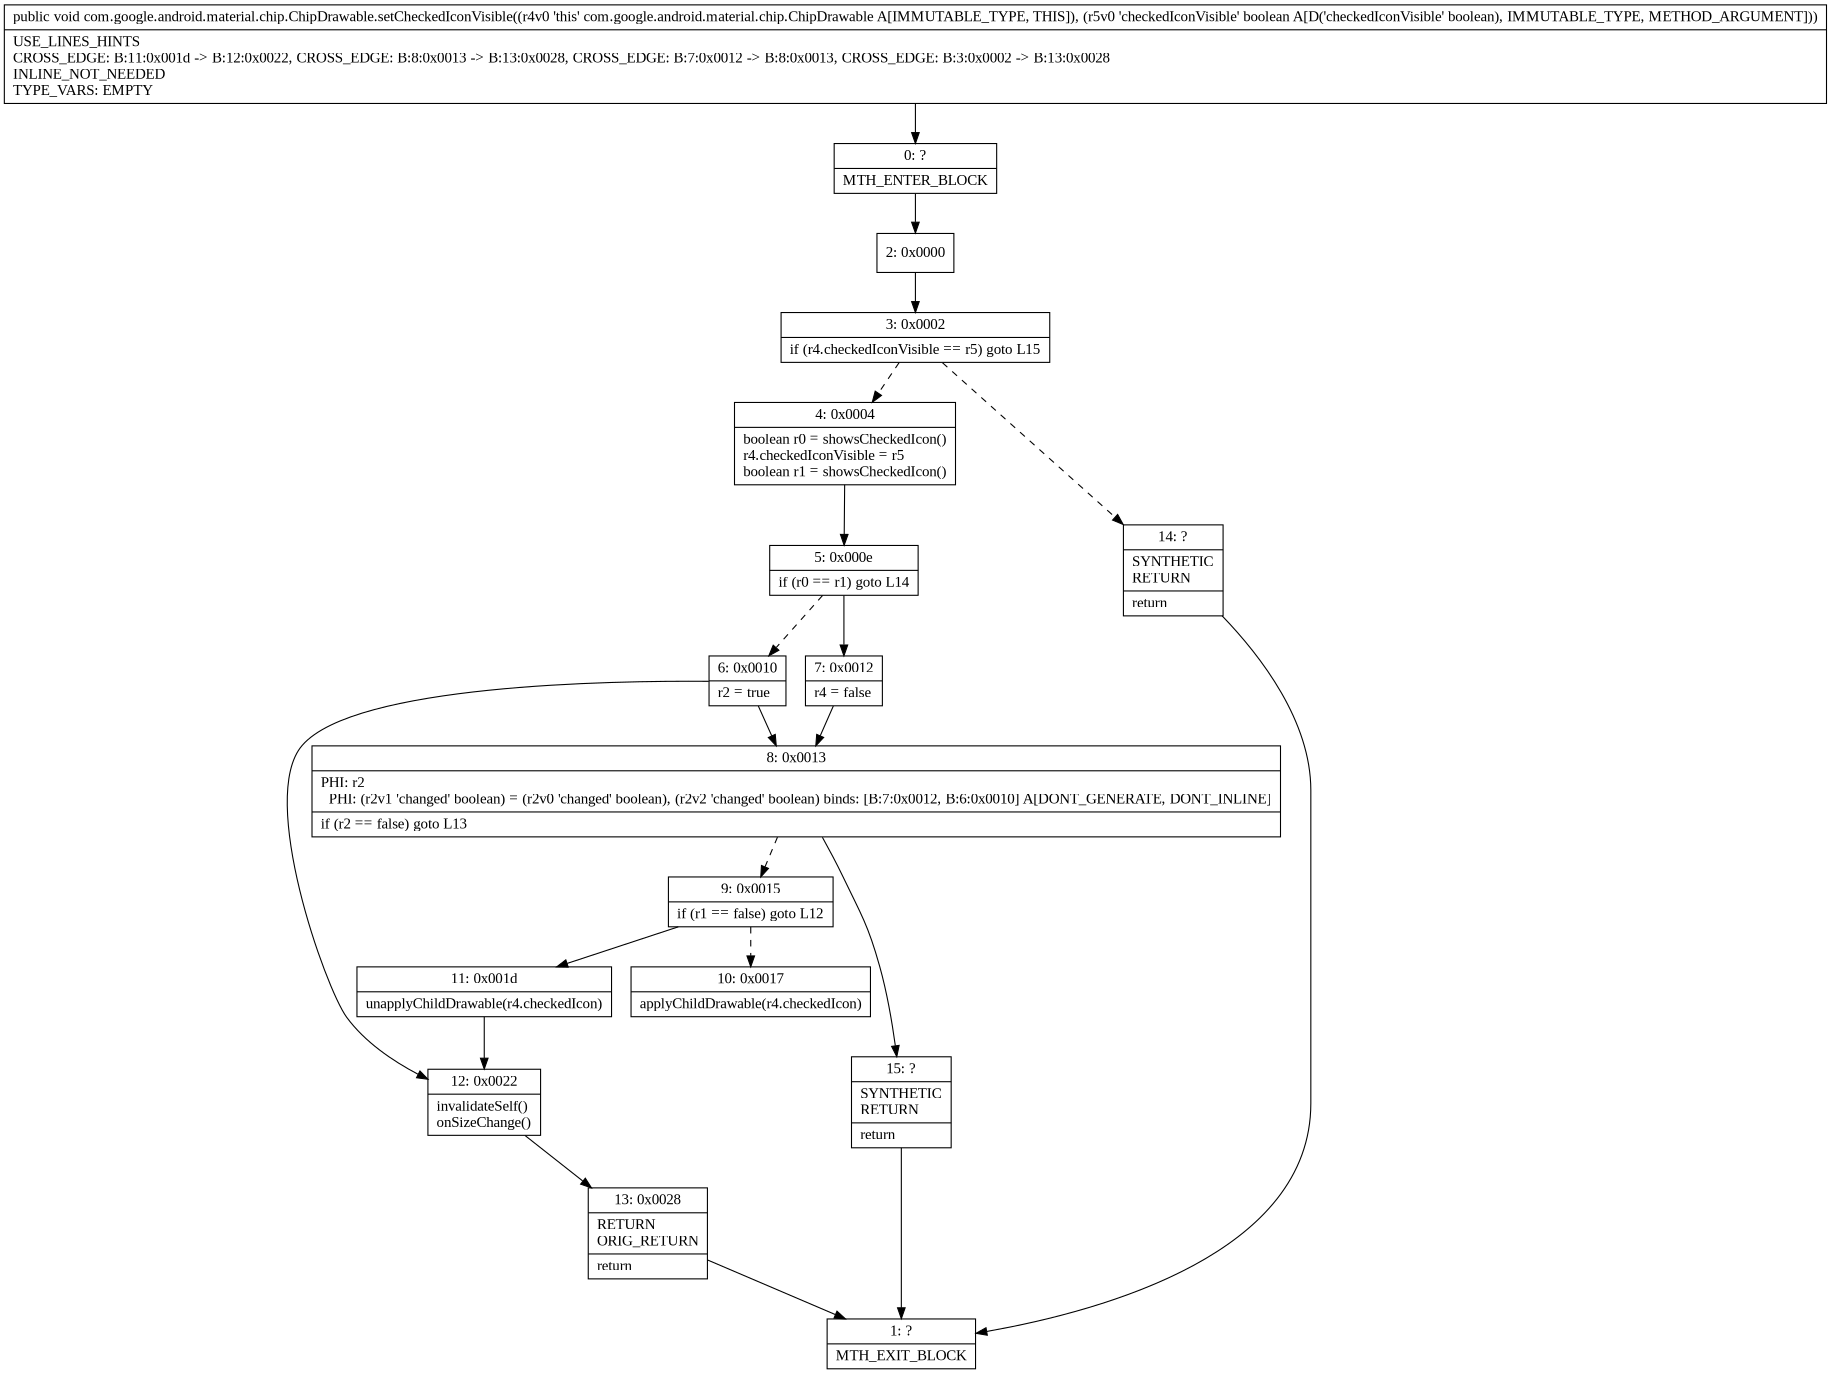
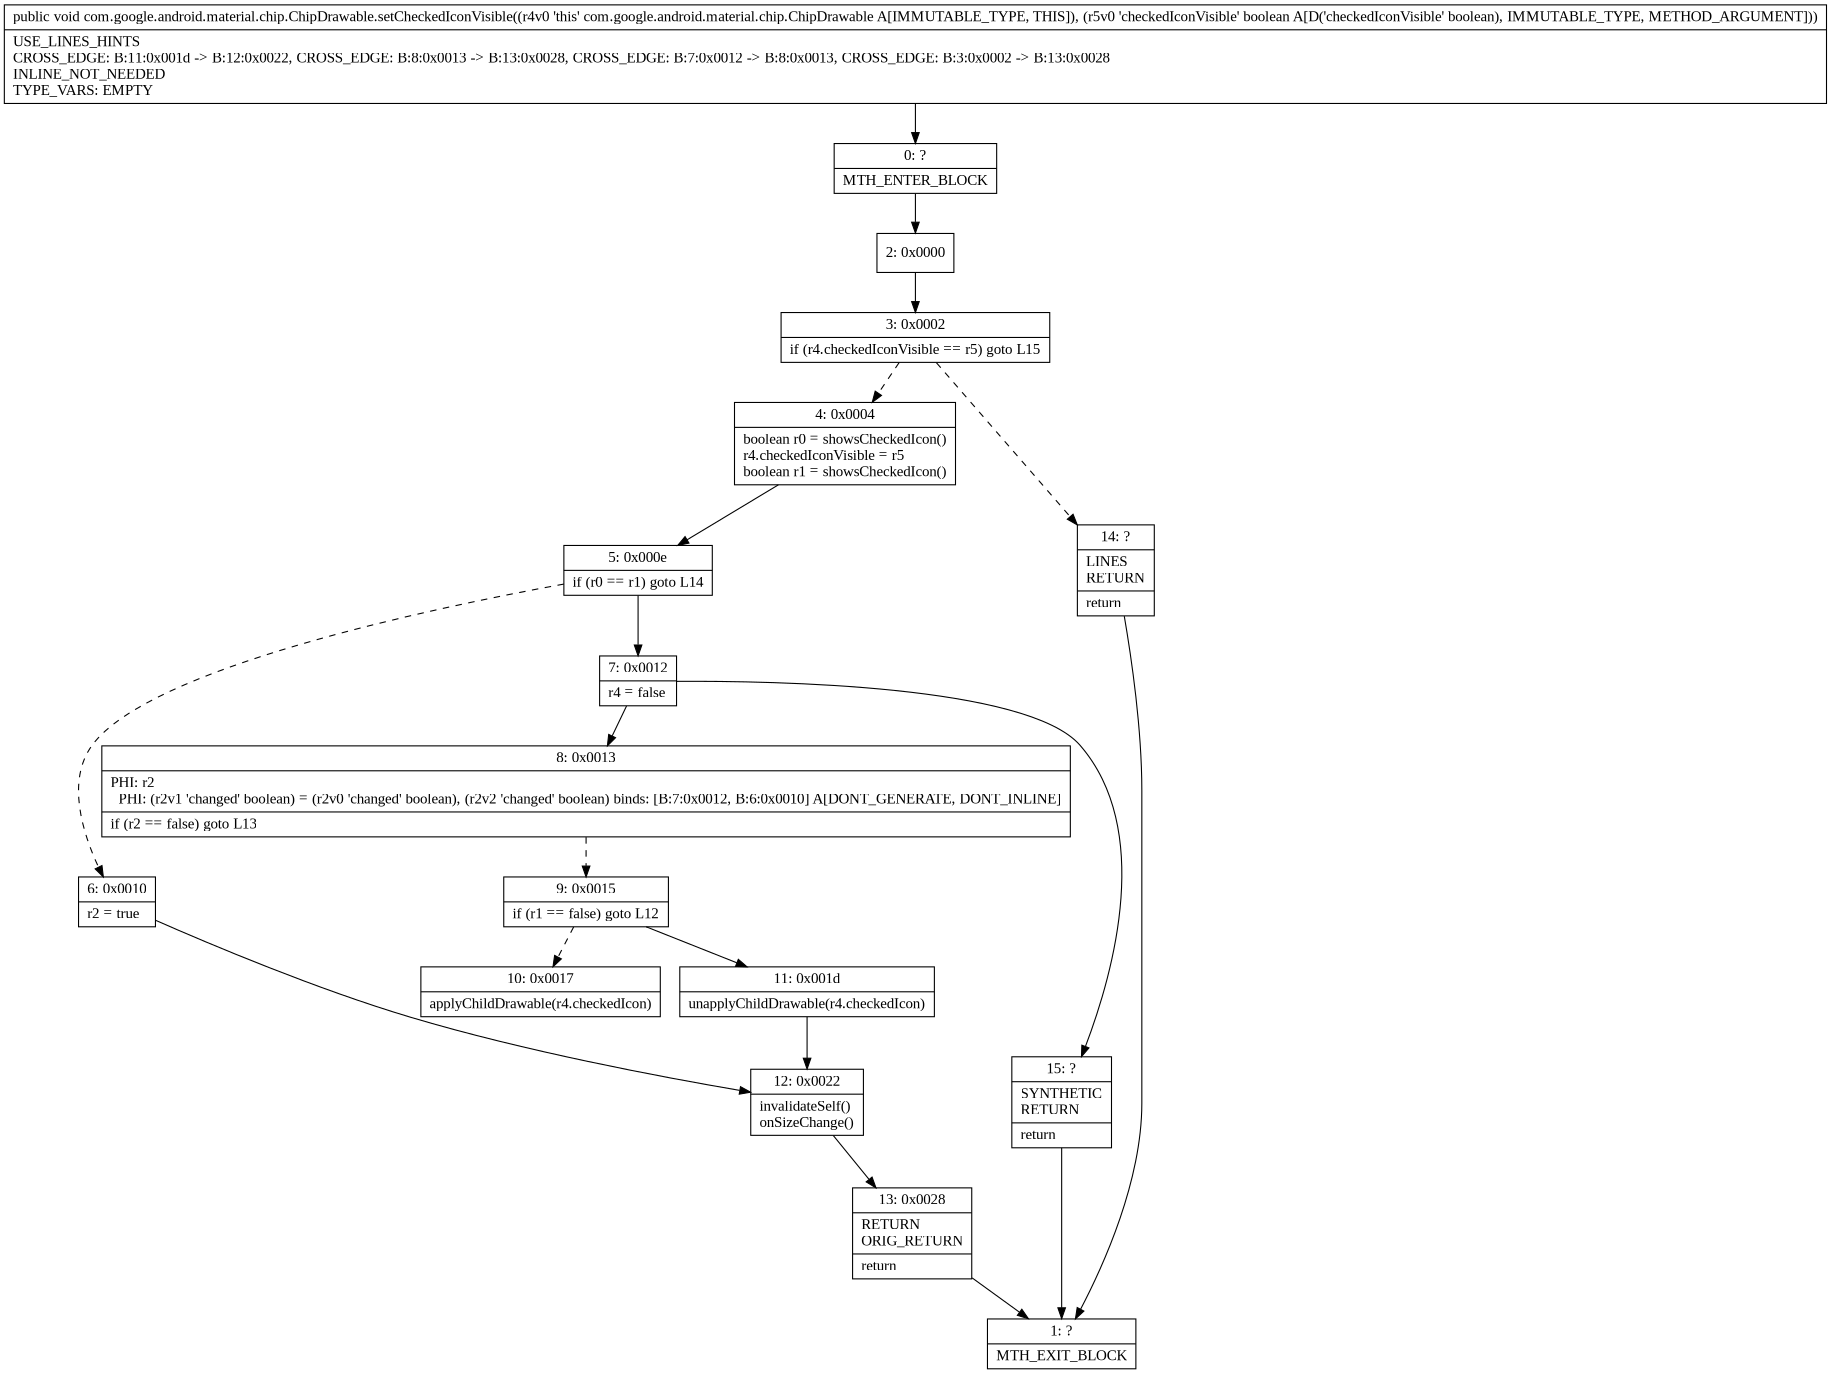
node "14: ?": text "SYNTHETIC" -> "LINES"
edge "6: 0x0010" -> "8: 0x0013": removed
edge "8: 0x0013" -> "15: ?": now "7: 0x0012" -> "15: ?"
